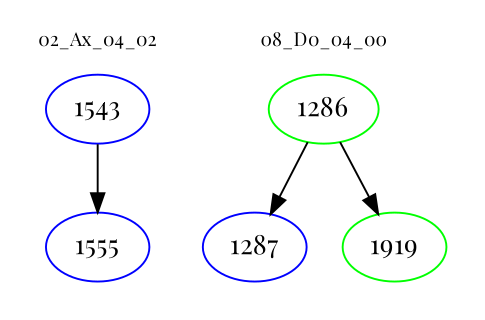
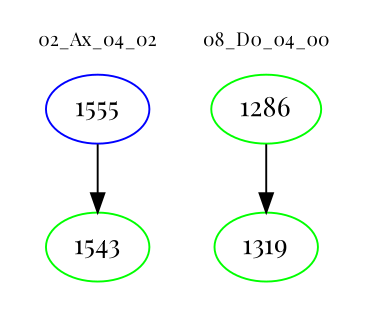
node "1543": color blue -> green
edge "1543" -> "1555": reversed
node "1287": removed
node "1919": label "1919" -> "1319"
